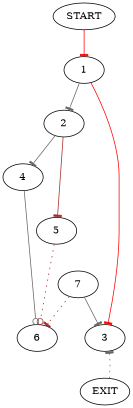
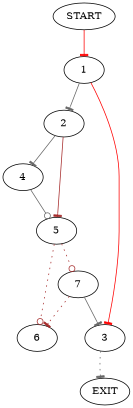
edge "4" -> "6": now "4" -> "5"
edge "5" -> "7": added
edge "EXIT" -> "3": reversed
